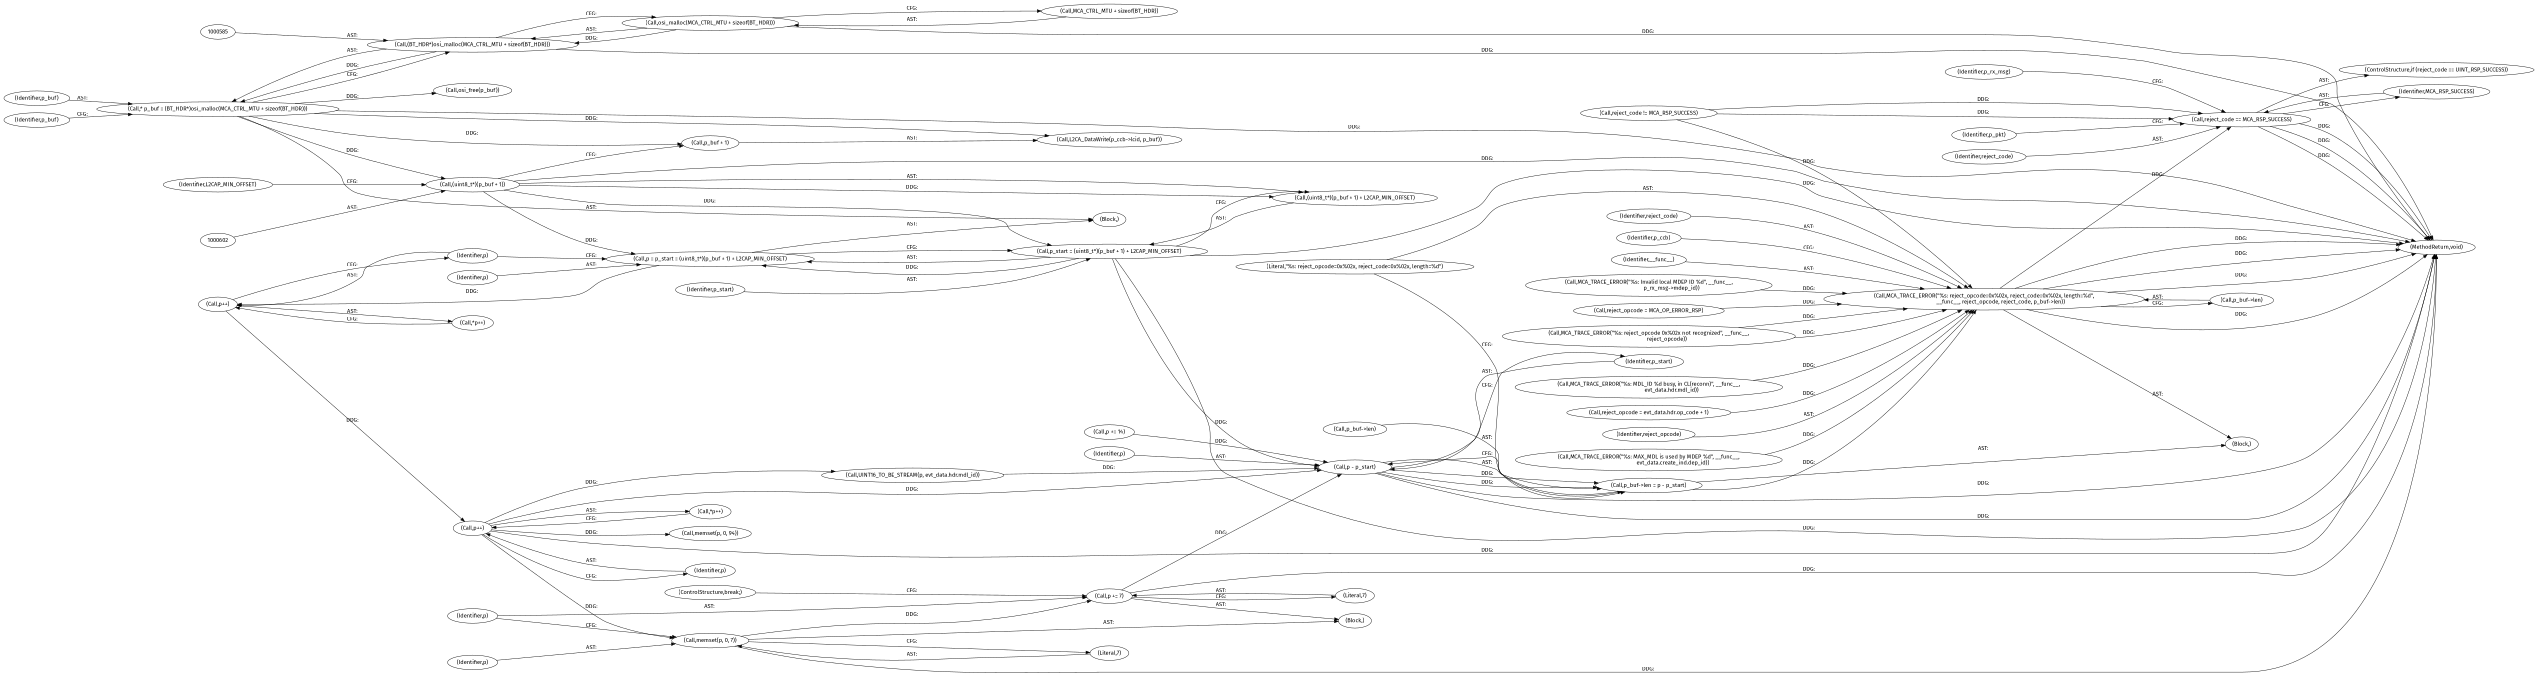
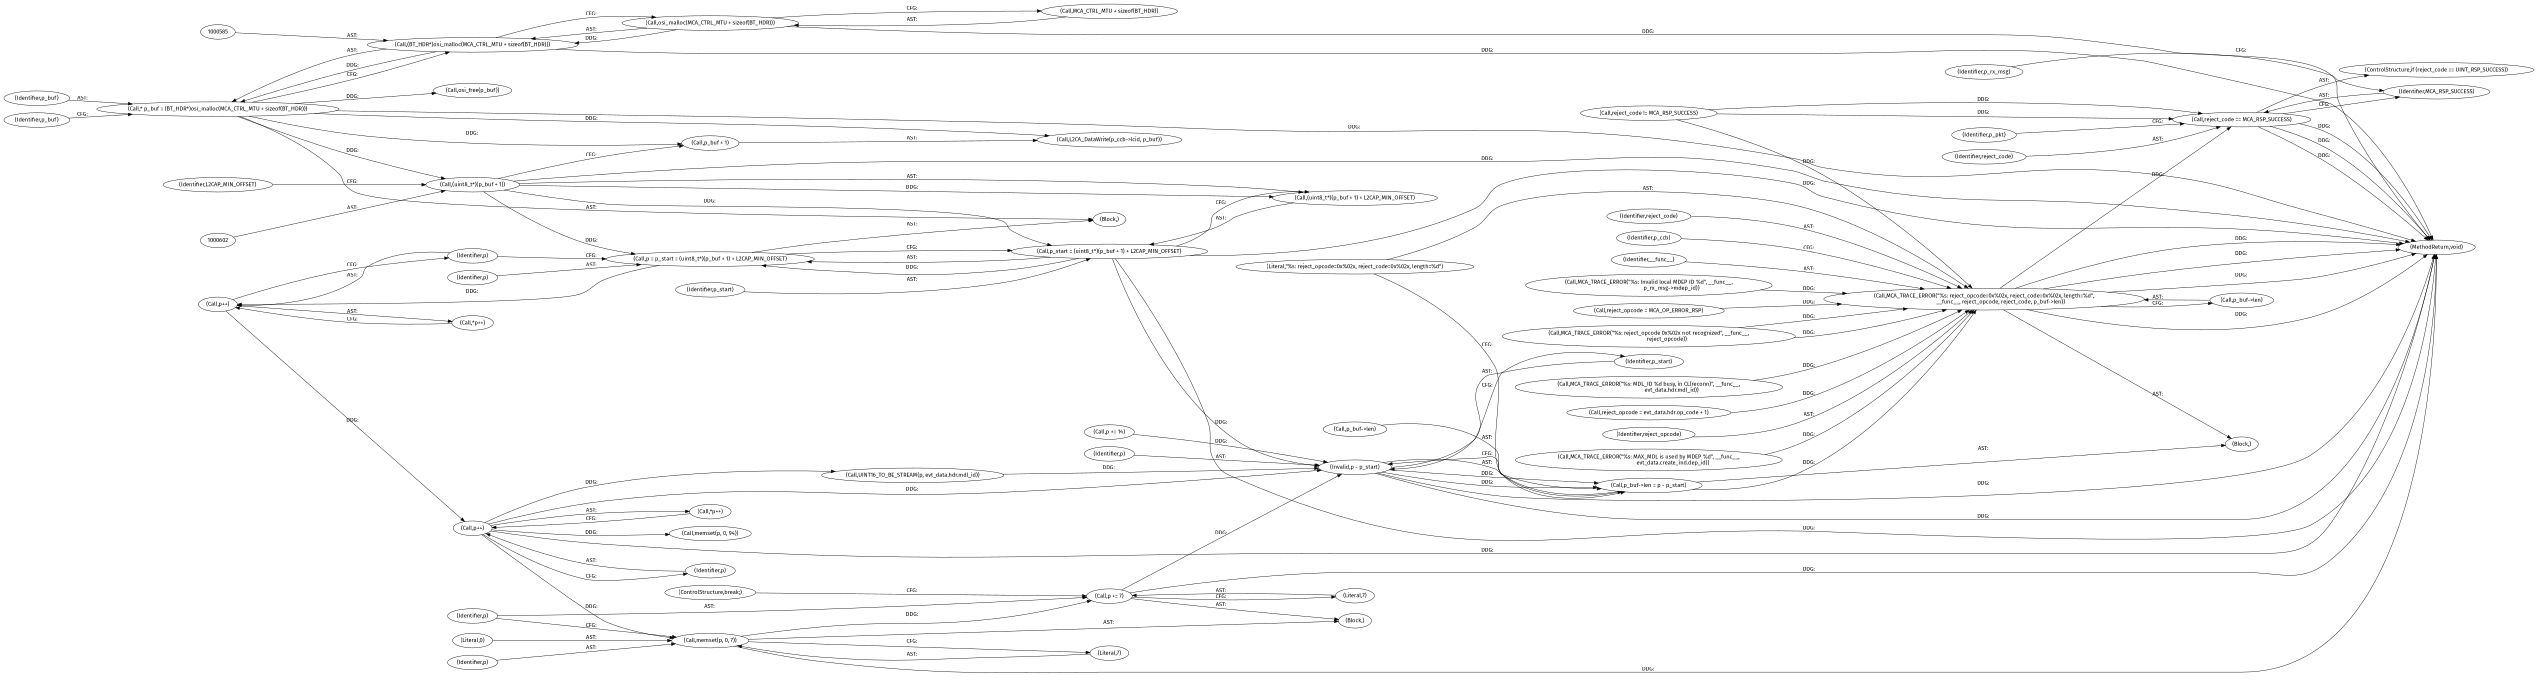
edge "(Identifier,p_rx_msg)" -> "(Call,reject_code == MCA_RSP_SUCCESS)": now "(Identifier,p_rx_msg)" -> "(Identifier,MCA_RSP_SUCCESS)"
node "(Call,p - p_start)": label "(Call,p - p_start)" -> "(Invalid,p - p_start)"
node "(Literal,0)": added
